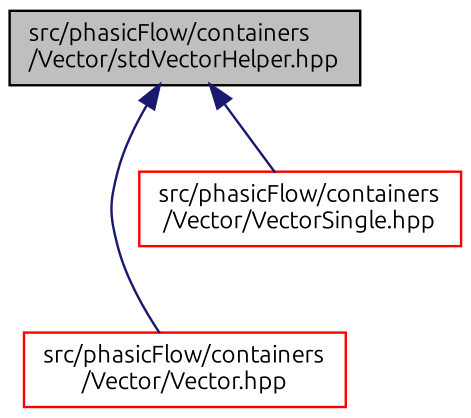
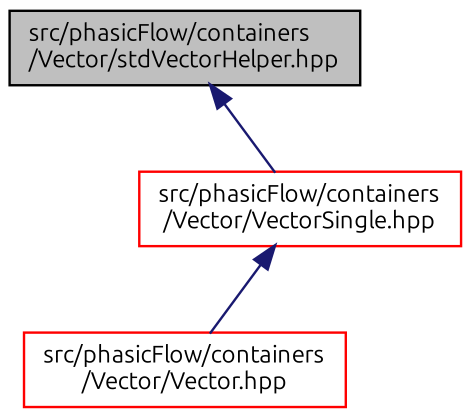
edge "src/phasicFlow/containers /Vector/Vector.hpp" -> "src/phasicFlow/containers /Vector/stdVectorHelper.hpp": now "src/phasicFlow/containers /Vector/Vector.hpp" -> "src/phasicFlow/containers /Vector/VectorSingle.hpp"
